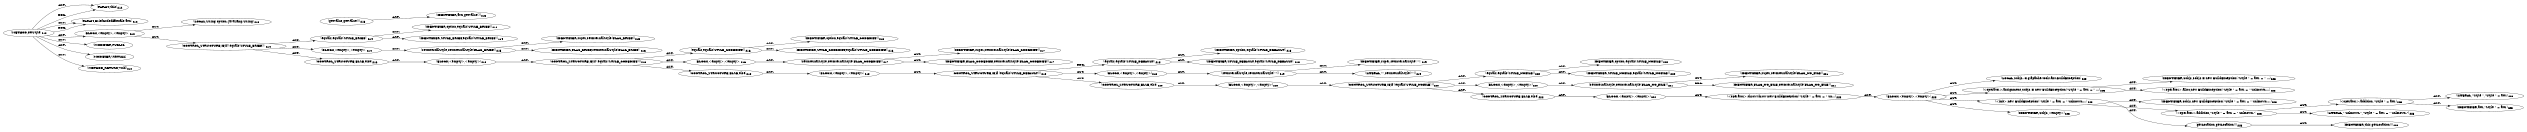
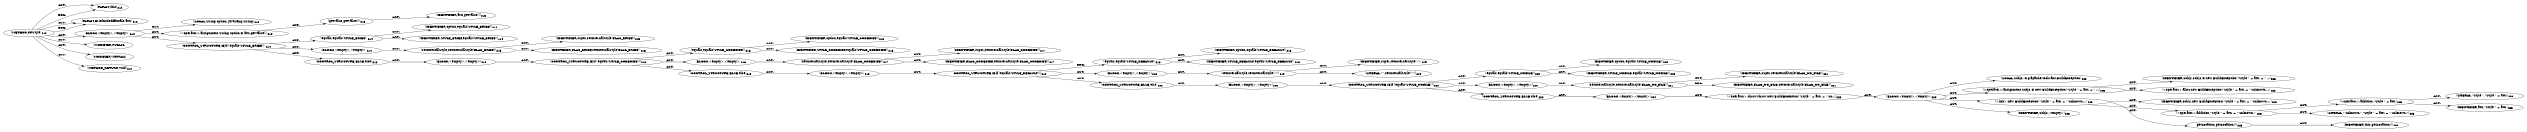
node "(<operator>.assignment,String option = attr.getValue())": added
